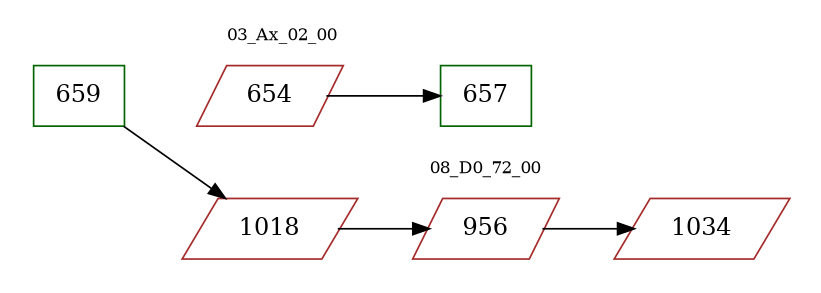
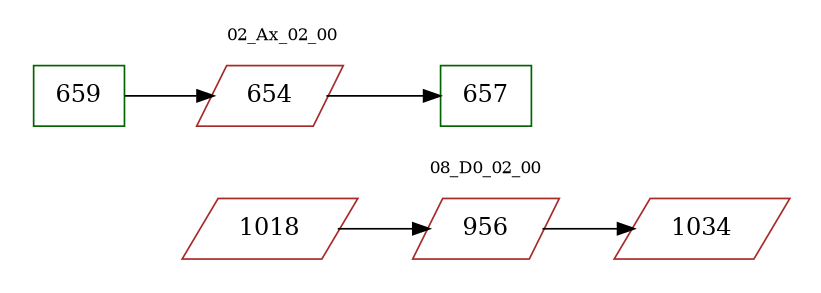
cluster "03_Ax_02_00": label "03_Ax_02_00" -> "02_Ax_02_00"
edge "659" -> "1018": now "659" -> "654"
cluster "08_D0_72_00": label "08_D0_72_00" -> "08_D0_02_00"
